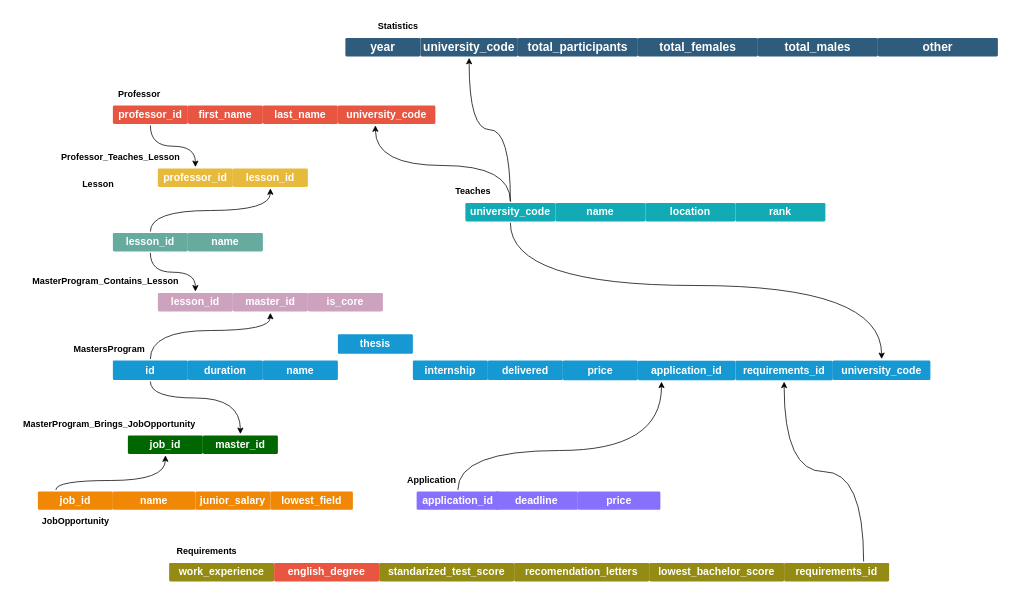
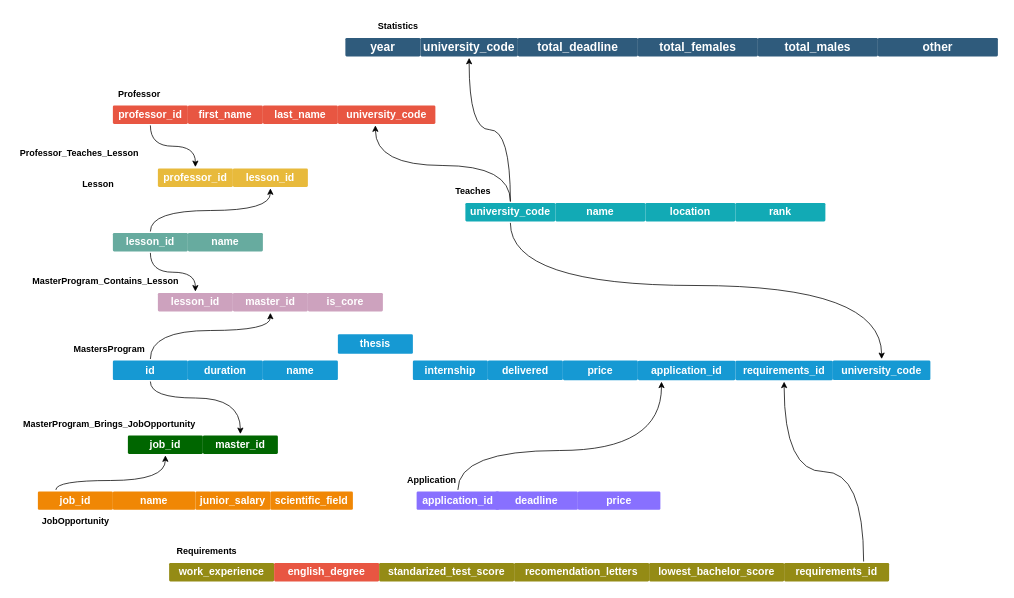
node "total_participants": label "total_participants" -> "total_deadline"
node "Professor_Teaches_Lesson": moved (120, 157) -> (79, 153)
node "lowest_field": label "lowest_field" -> "scientific_field"
